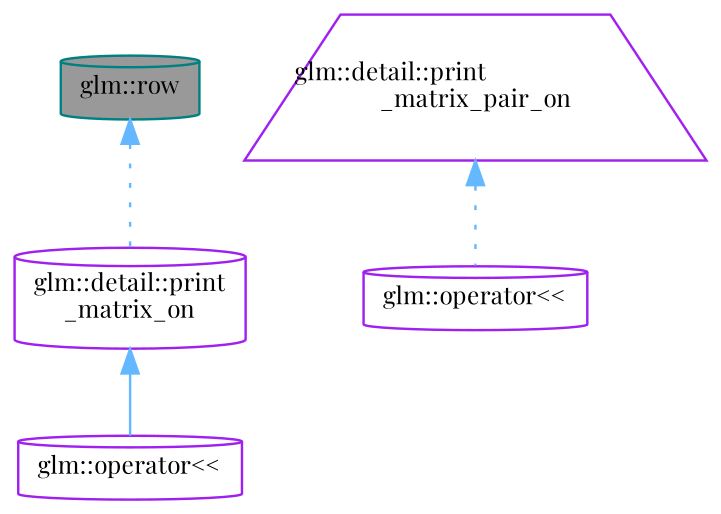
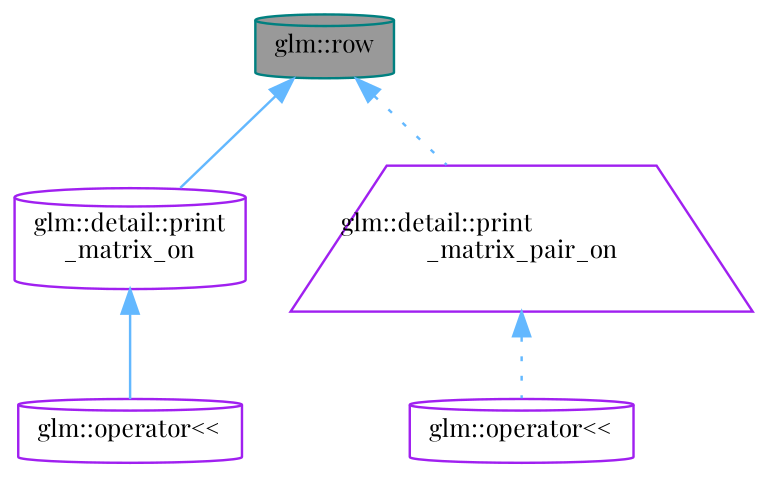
edge "glm::detail::print _matrix_pair_on" -> "glm::row": added
edge "glm::detail::print _matrix_on" -> "glm::row": style dotted -> solid
